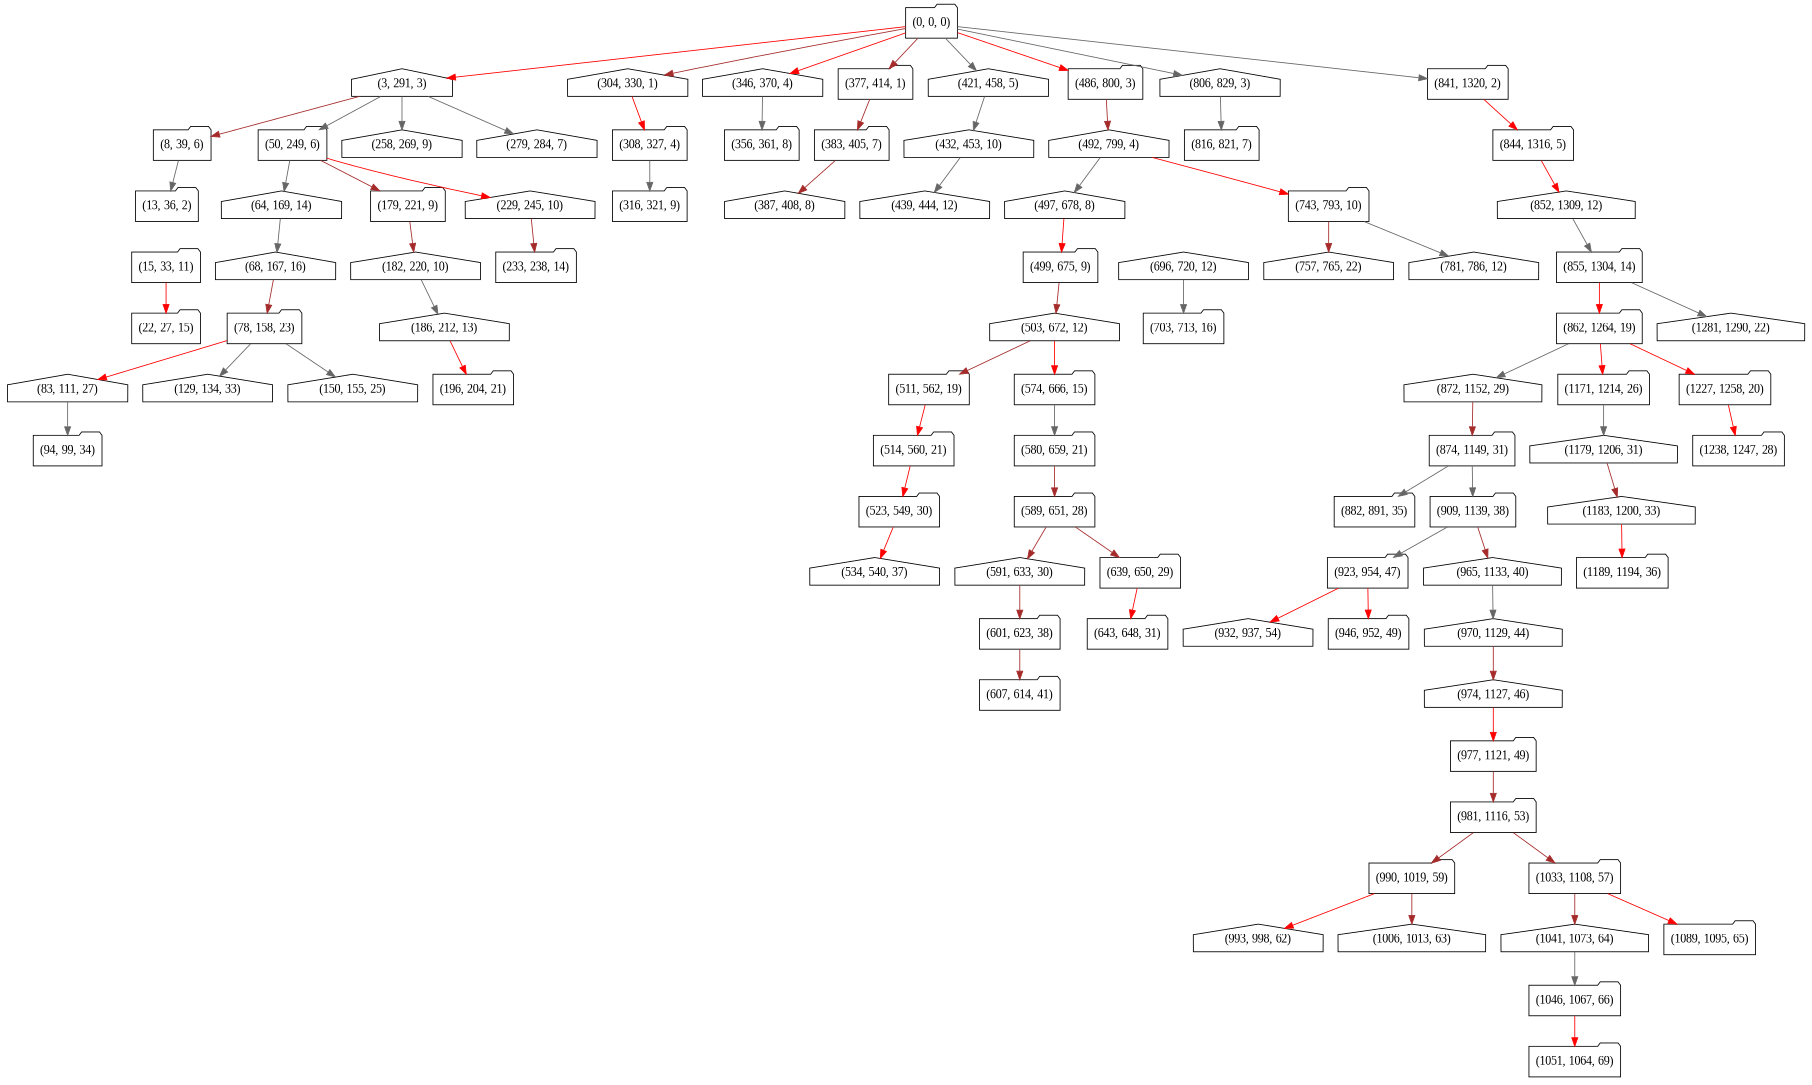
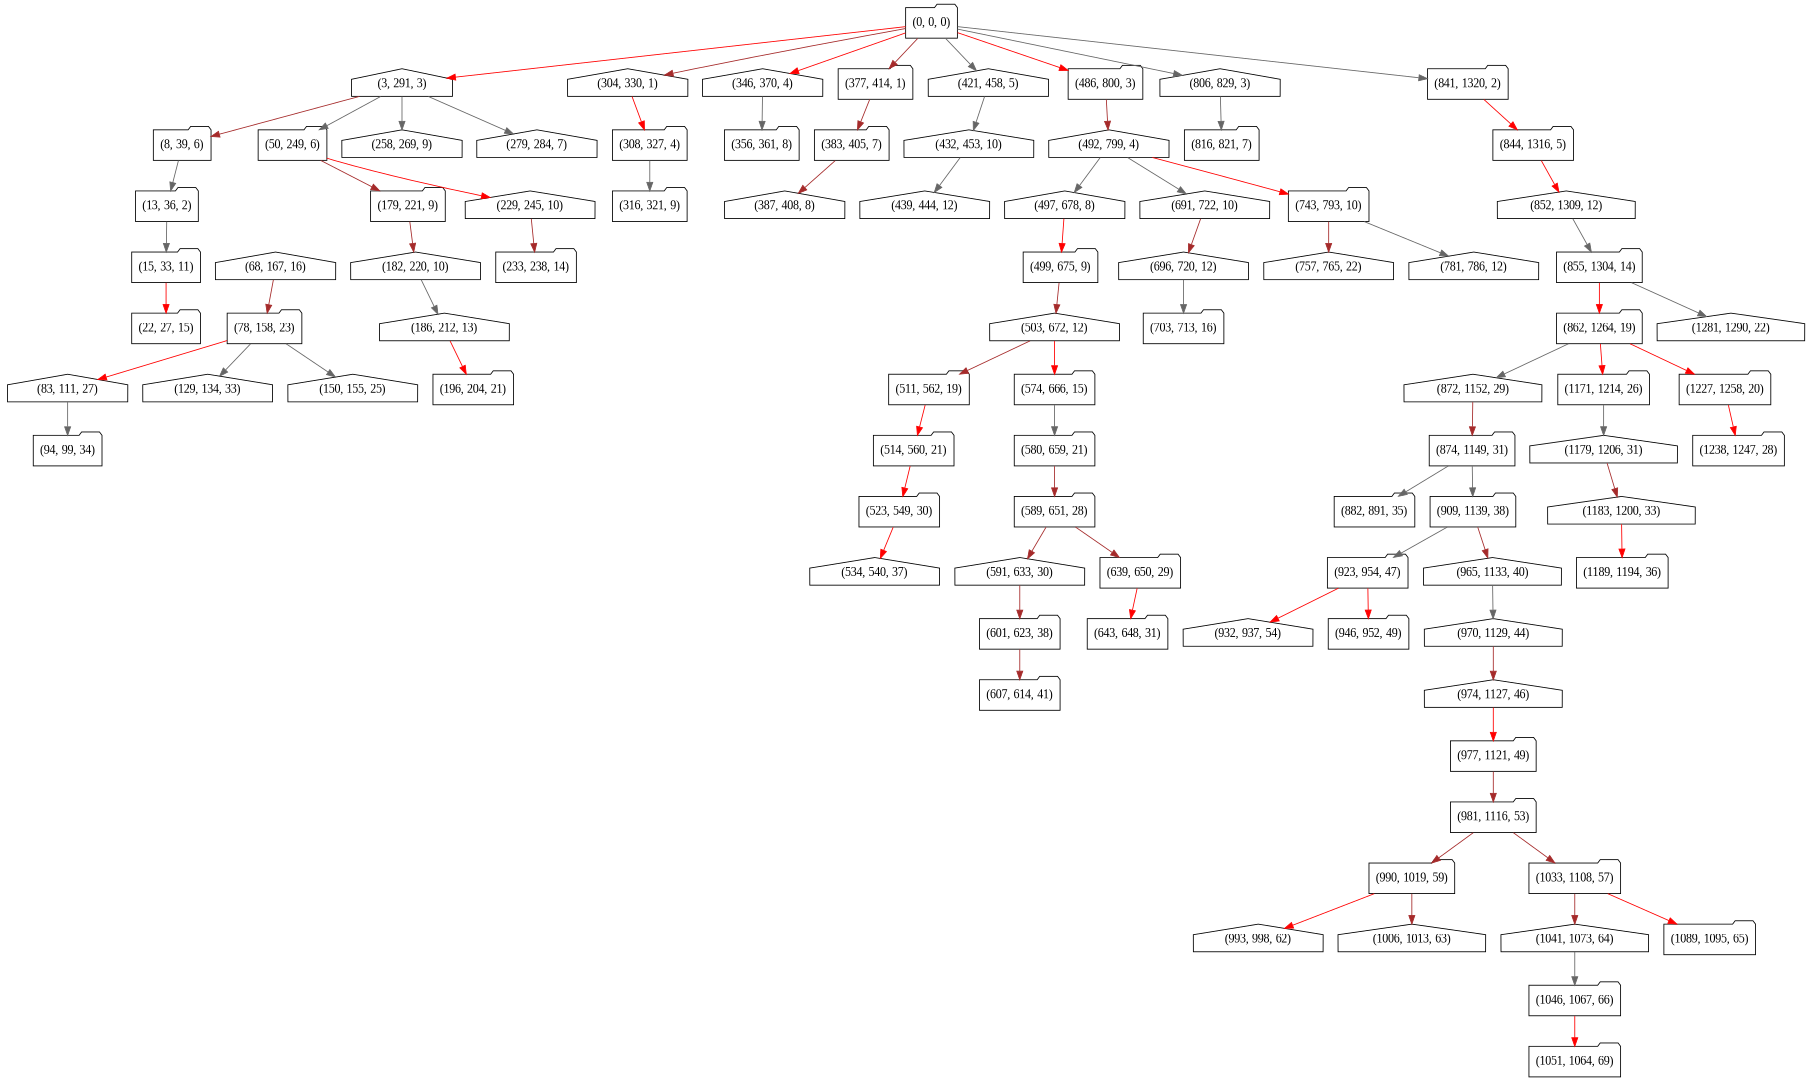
node "(64, 169, 14)": removed
node "(691, 722, 10)": added
edge "(13, 36, 2)" -> "(15, 33, 11)": added
